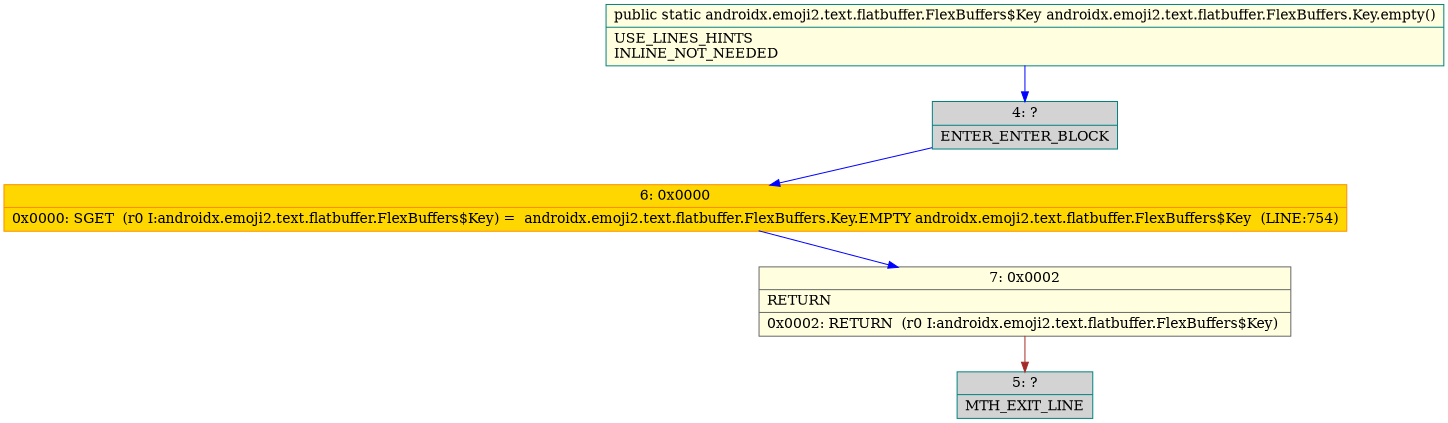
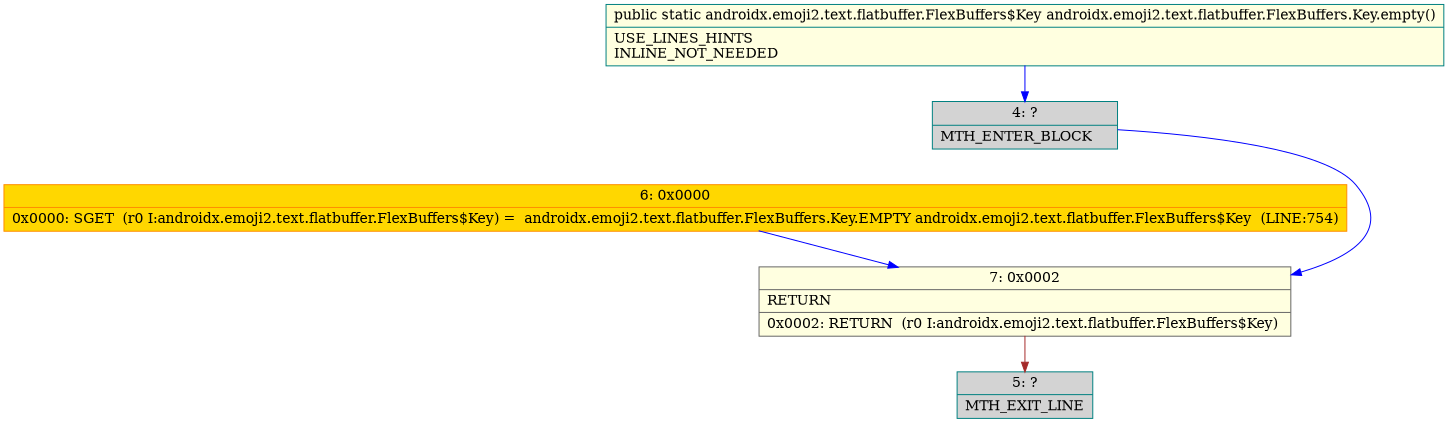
node "4: ?": text "ENTER_ENTER_BLOCK" -> "MTH_ENTER_BLOCK"
edge "4: ?" -> "6: 0x0000": now "4: ?" -> "7: 0x0002"
